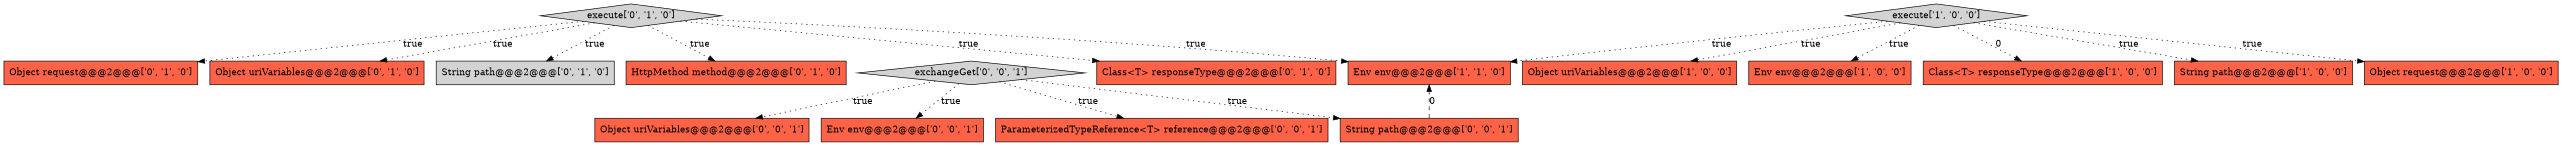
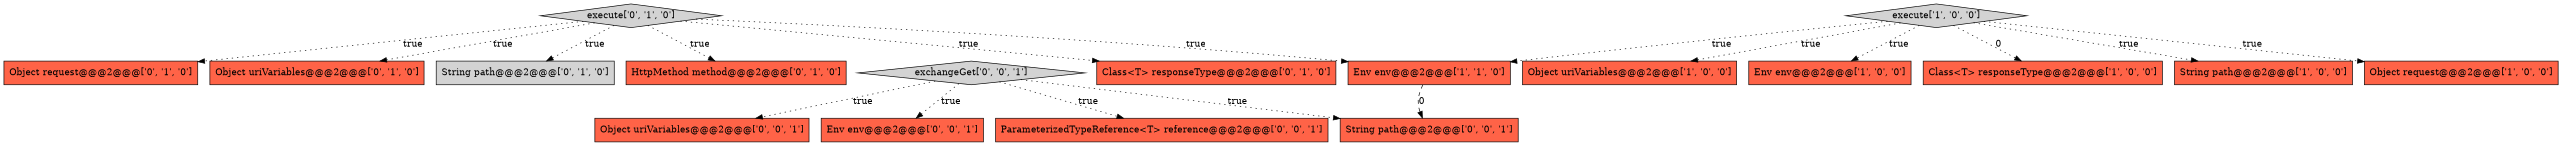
edge "String path@@@2@@@['0', '0', '1']" -> "Env env@@@2@@@['1', '1', '0']": reversed
